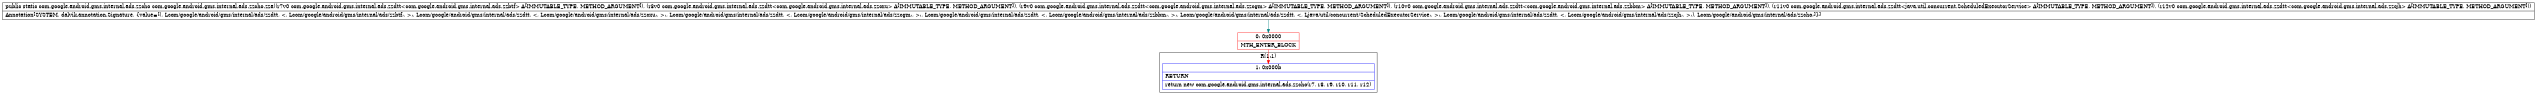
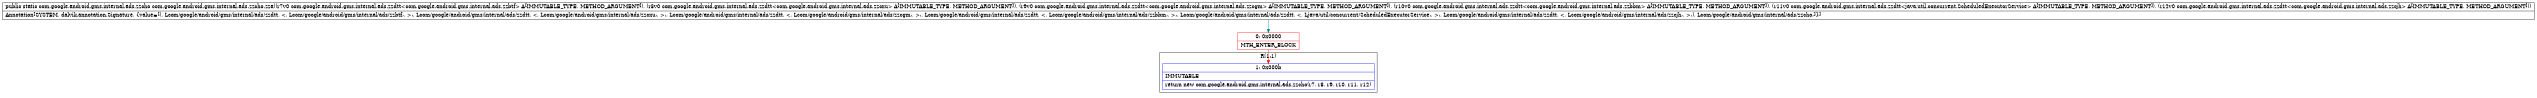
node "1: 0x000b": text "RETURN" -> "IMMUTABLE"
